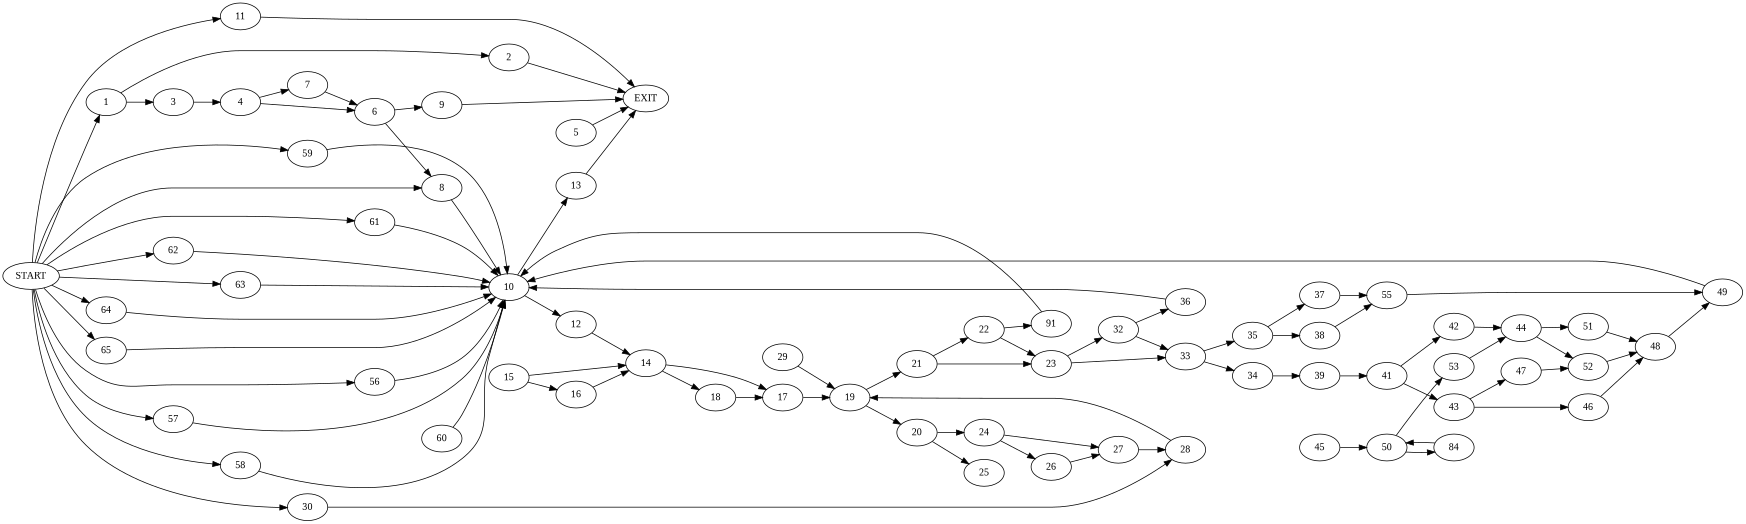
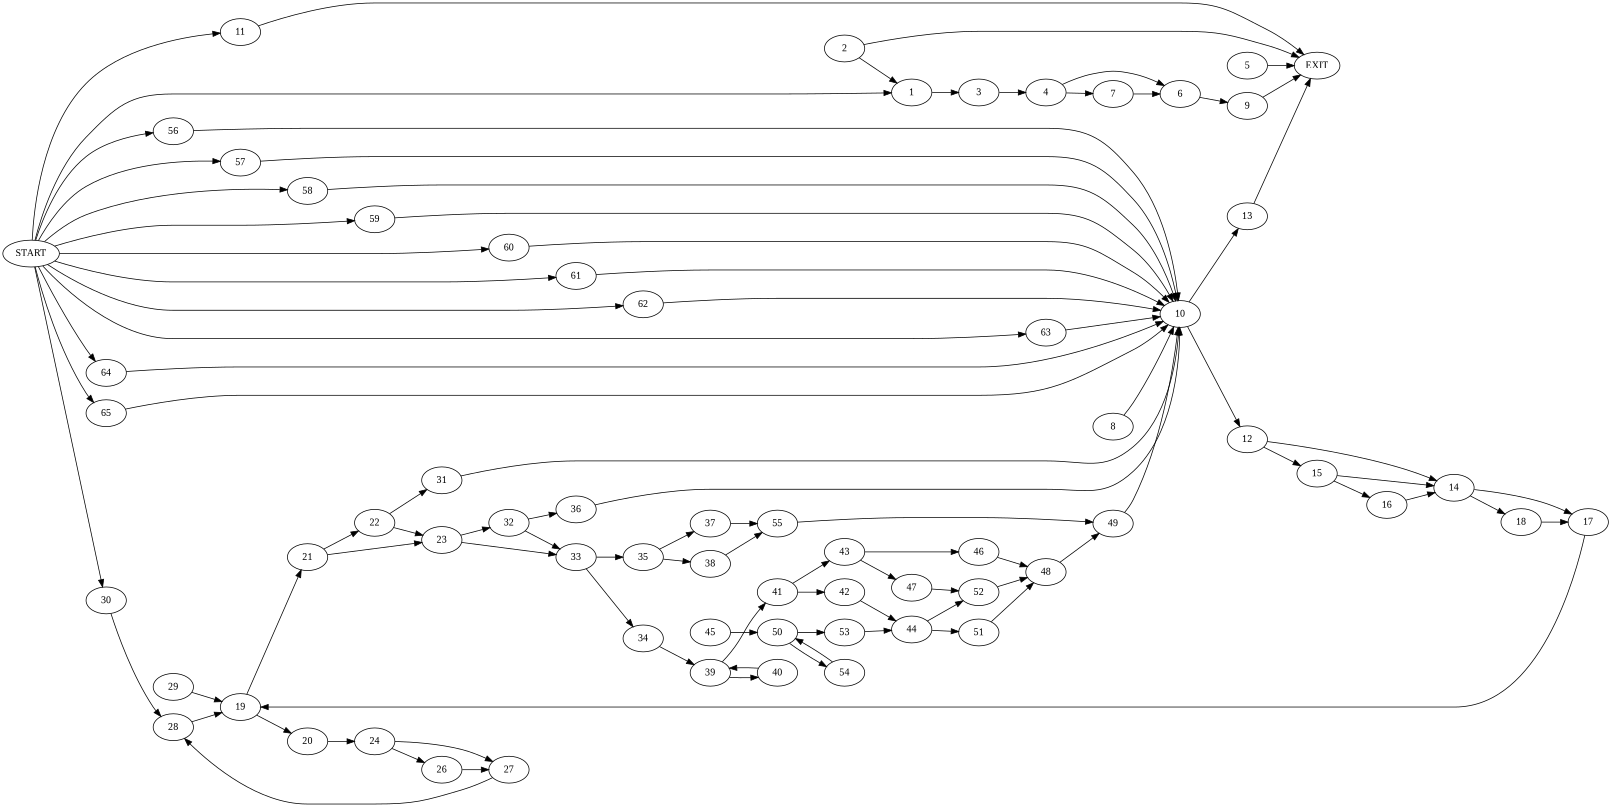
edge "1" -> "2": reversed
edge "6" -> "8": removed
edge "START" -> "8": now "START" -> "60"
node "91": label "91" -> "31"
node "84": label "84" -> "54"
edge "12" -> "15": added
node "25": removed
node "40": added
